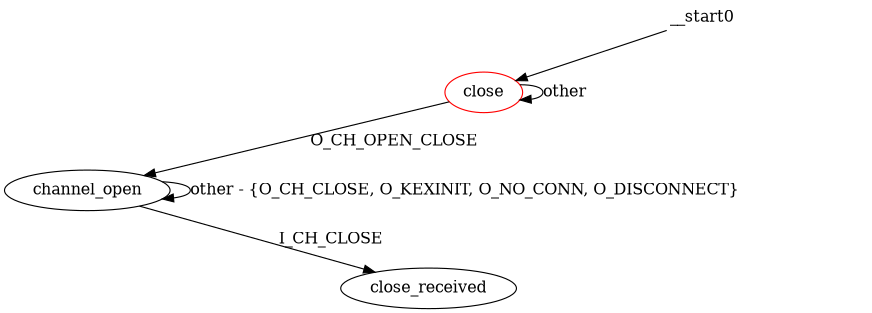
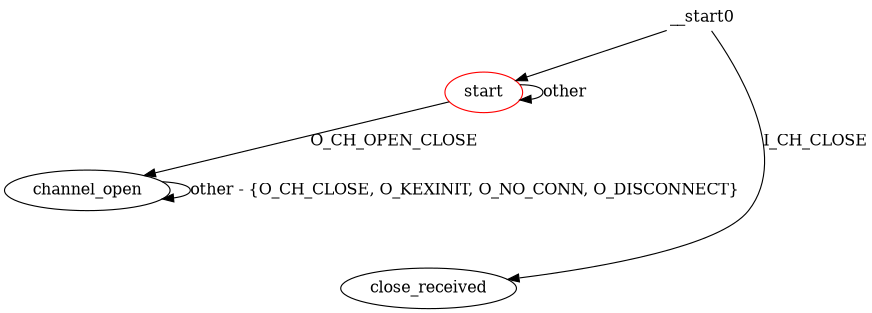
node "close": label "close" -> "start"
edge "channel_open" -> "close_received": now "__start0" -> "close_received"
